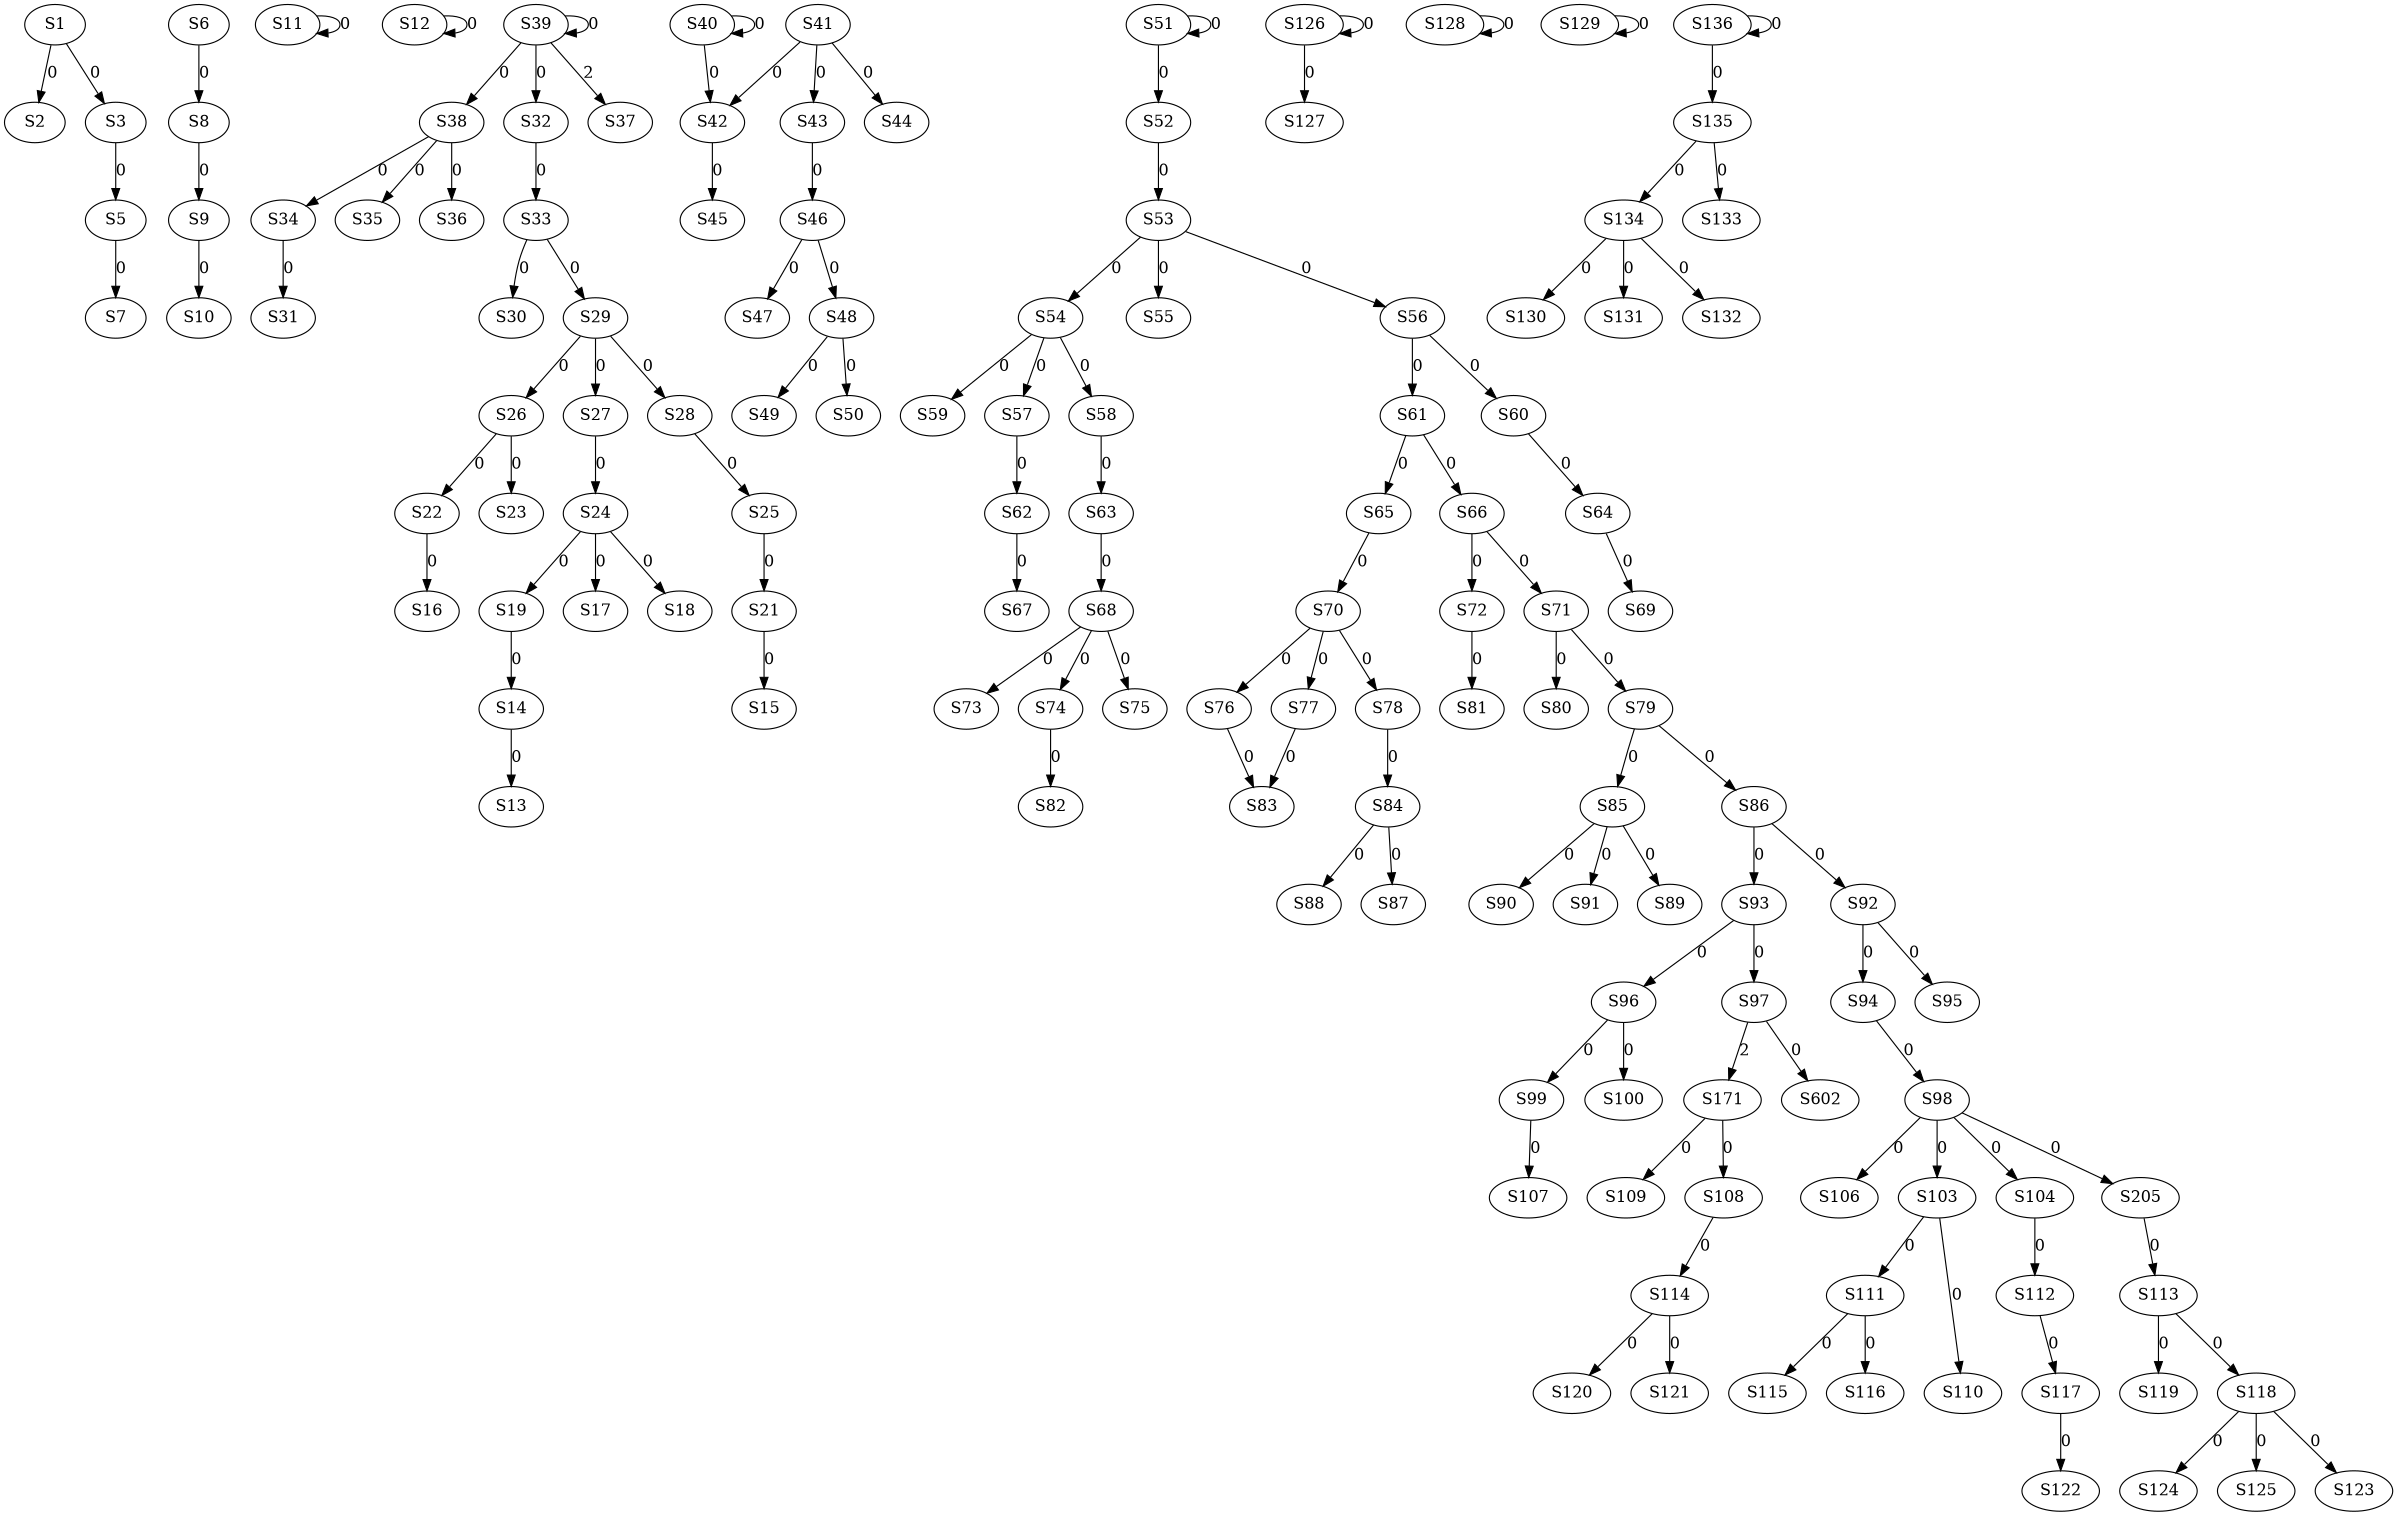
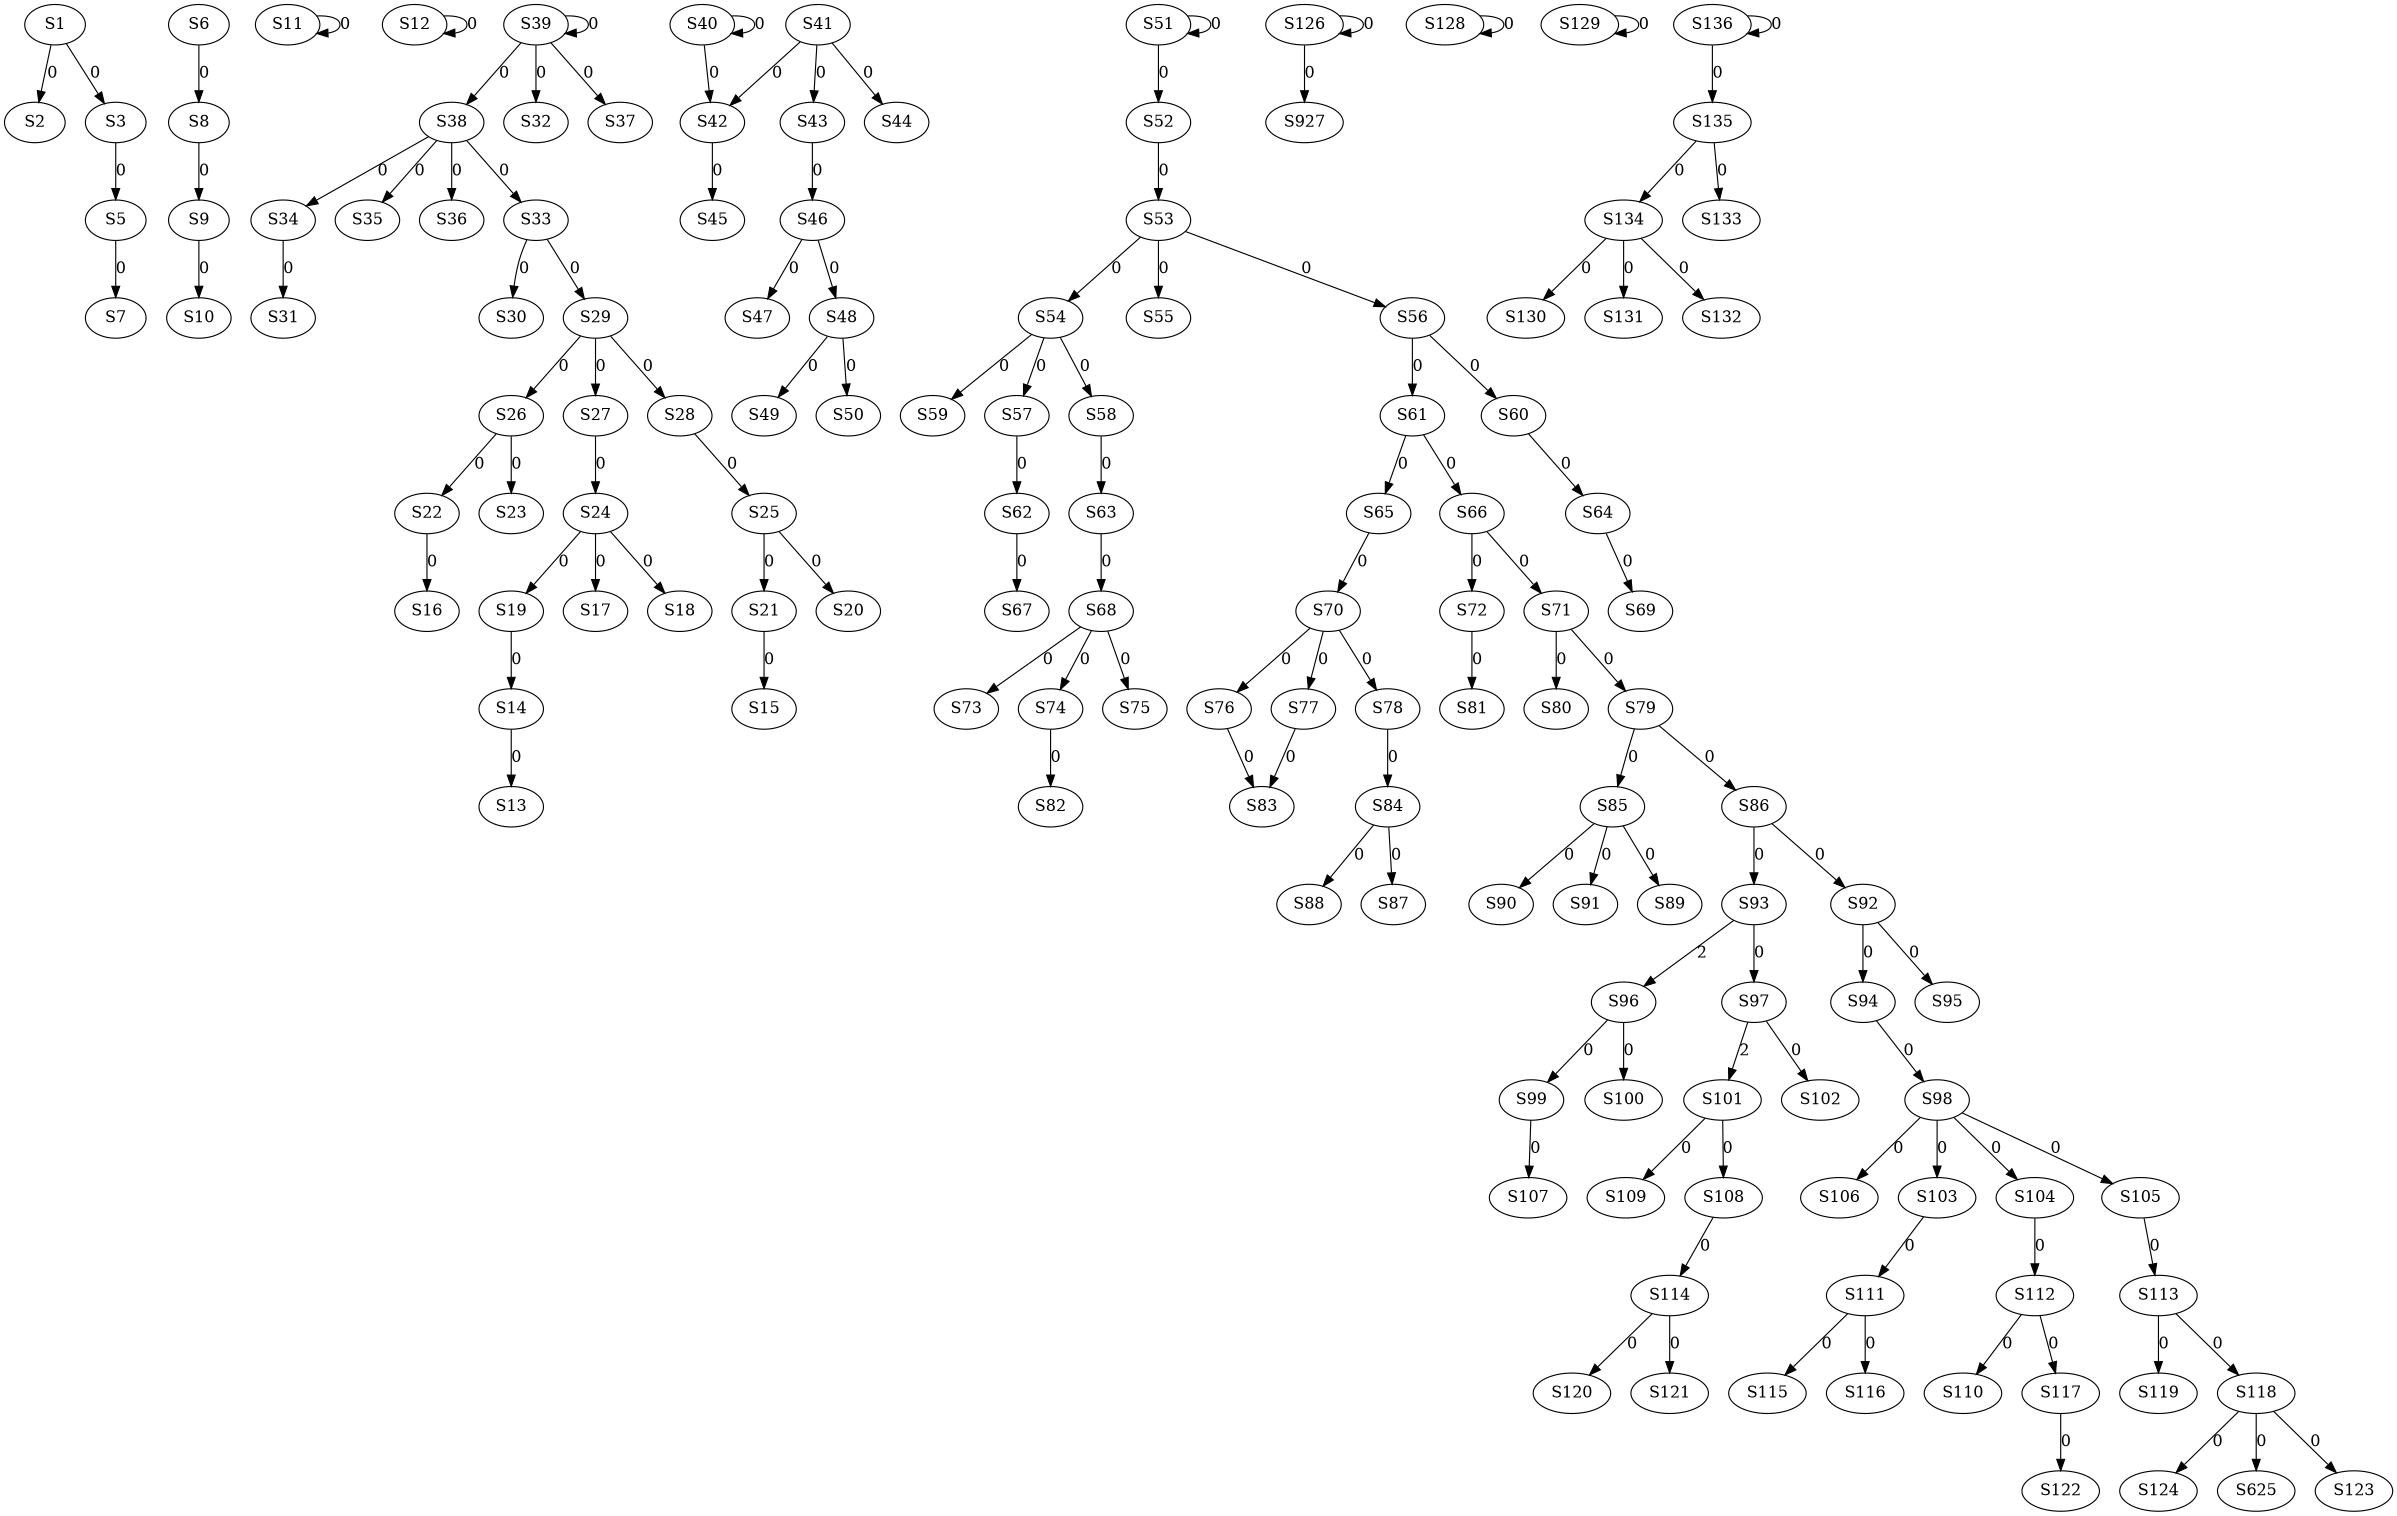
edge "S39" -> "S37": label "2" -> "0"
node "S127": label "S127" -> "S927"
edge "S32" -> "S33": now "S38" -> "S33"
node "S20": added
edge "S93" -> "S96": label "0" -> "2"
node "S171": label "S171" -> "S101"
node "S602": label "S602" -> "S102"
node "S205": label "S205" -> "S105"
edge "S103" -> "S110": now "S112" -> "S110"
node "S125": label "S125" -> "S625"
